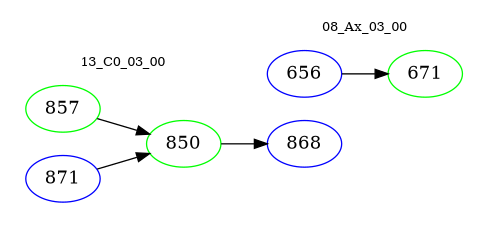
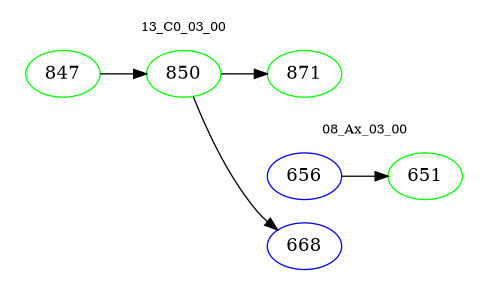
node "671": label "671" -> "651"
node "857": label "857" -> "847"
node "868": label "868" -> "668"
edge "871" -> "850": reversed
node "871": color blue -> green
